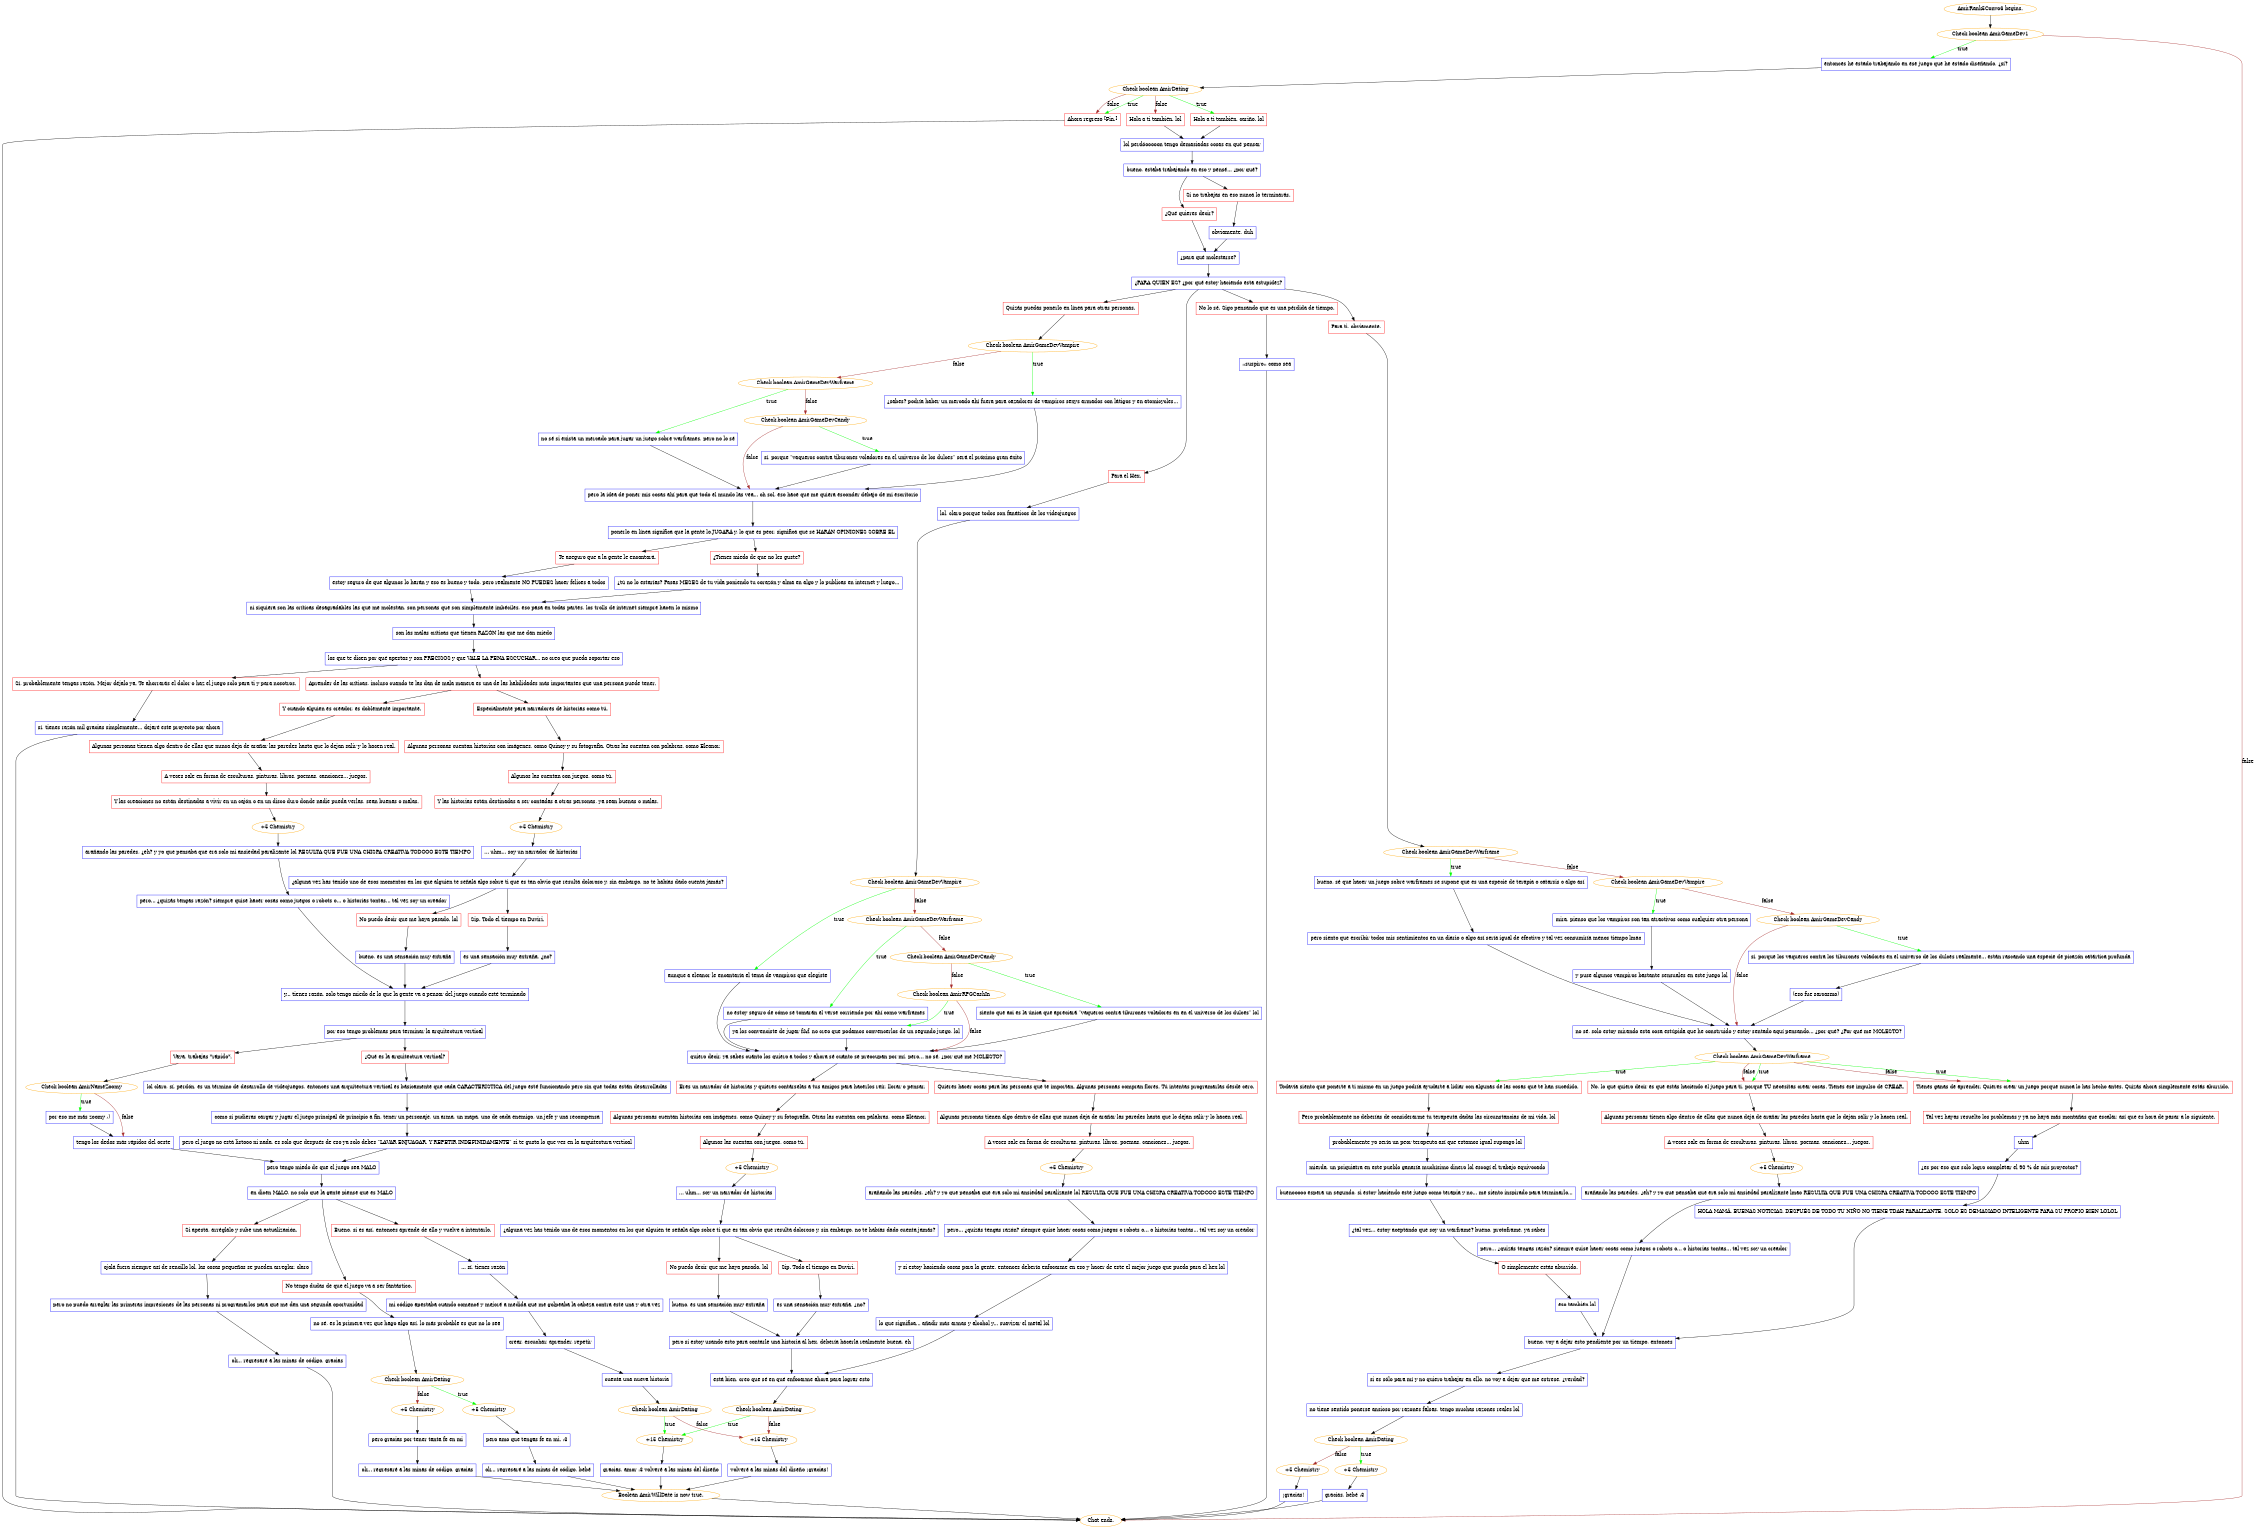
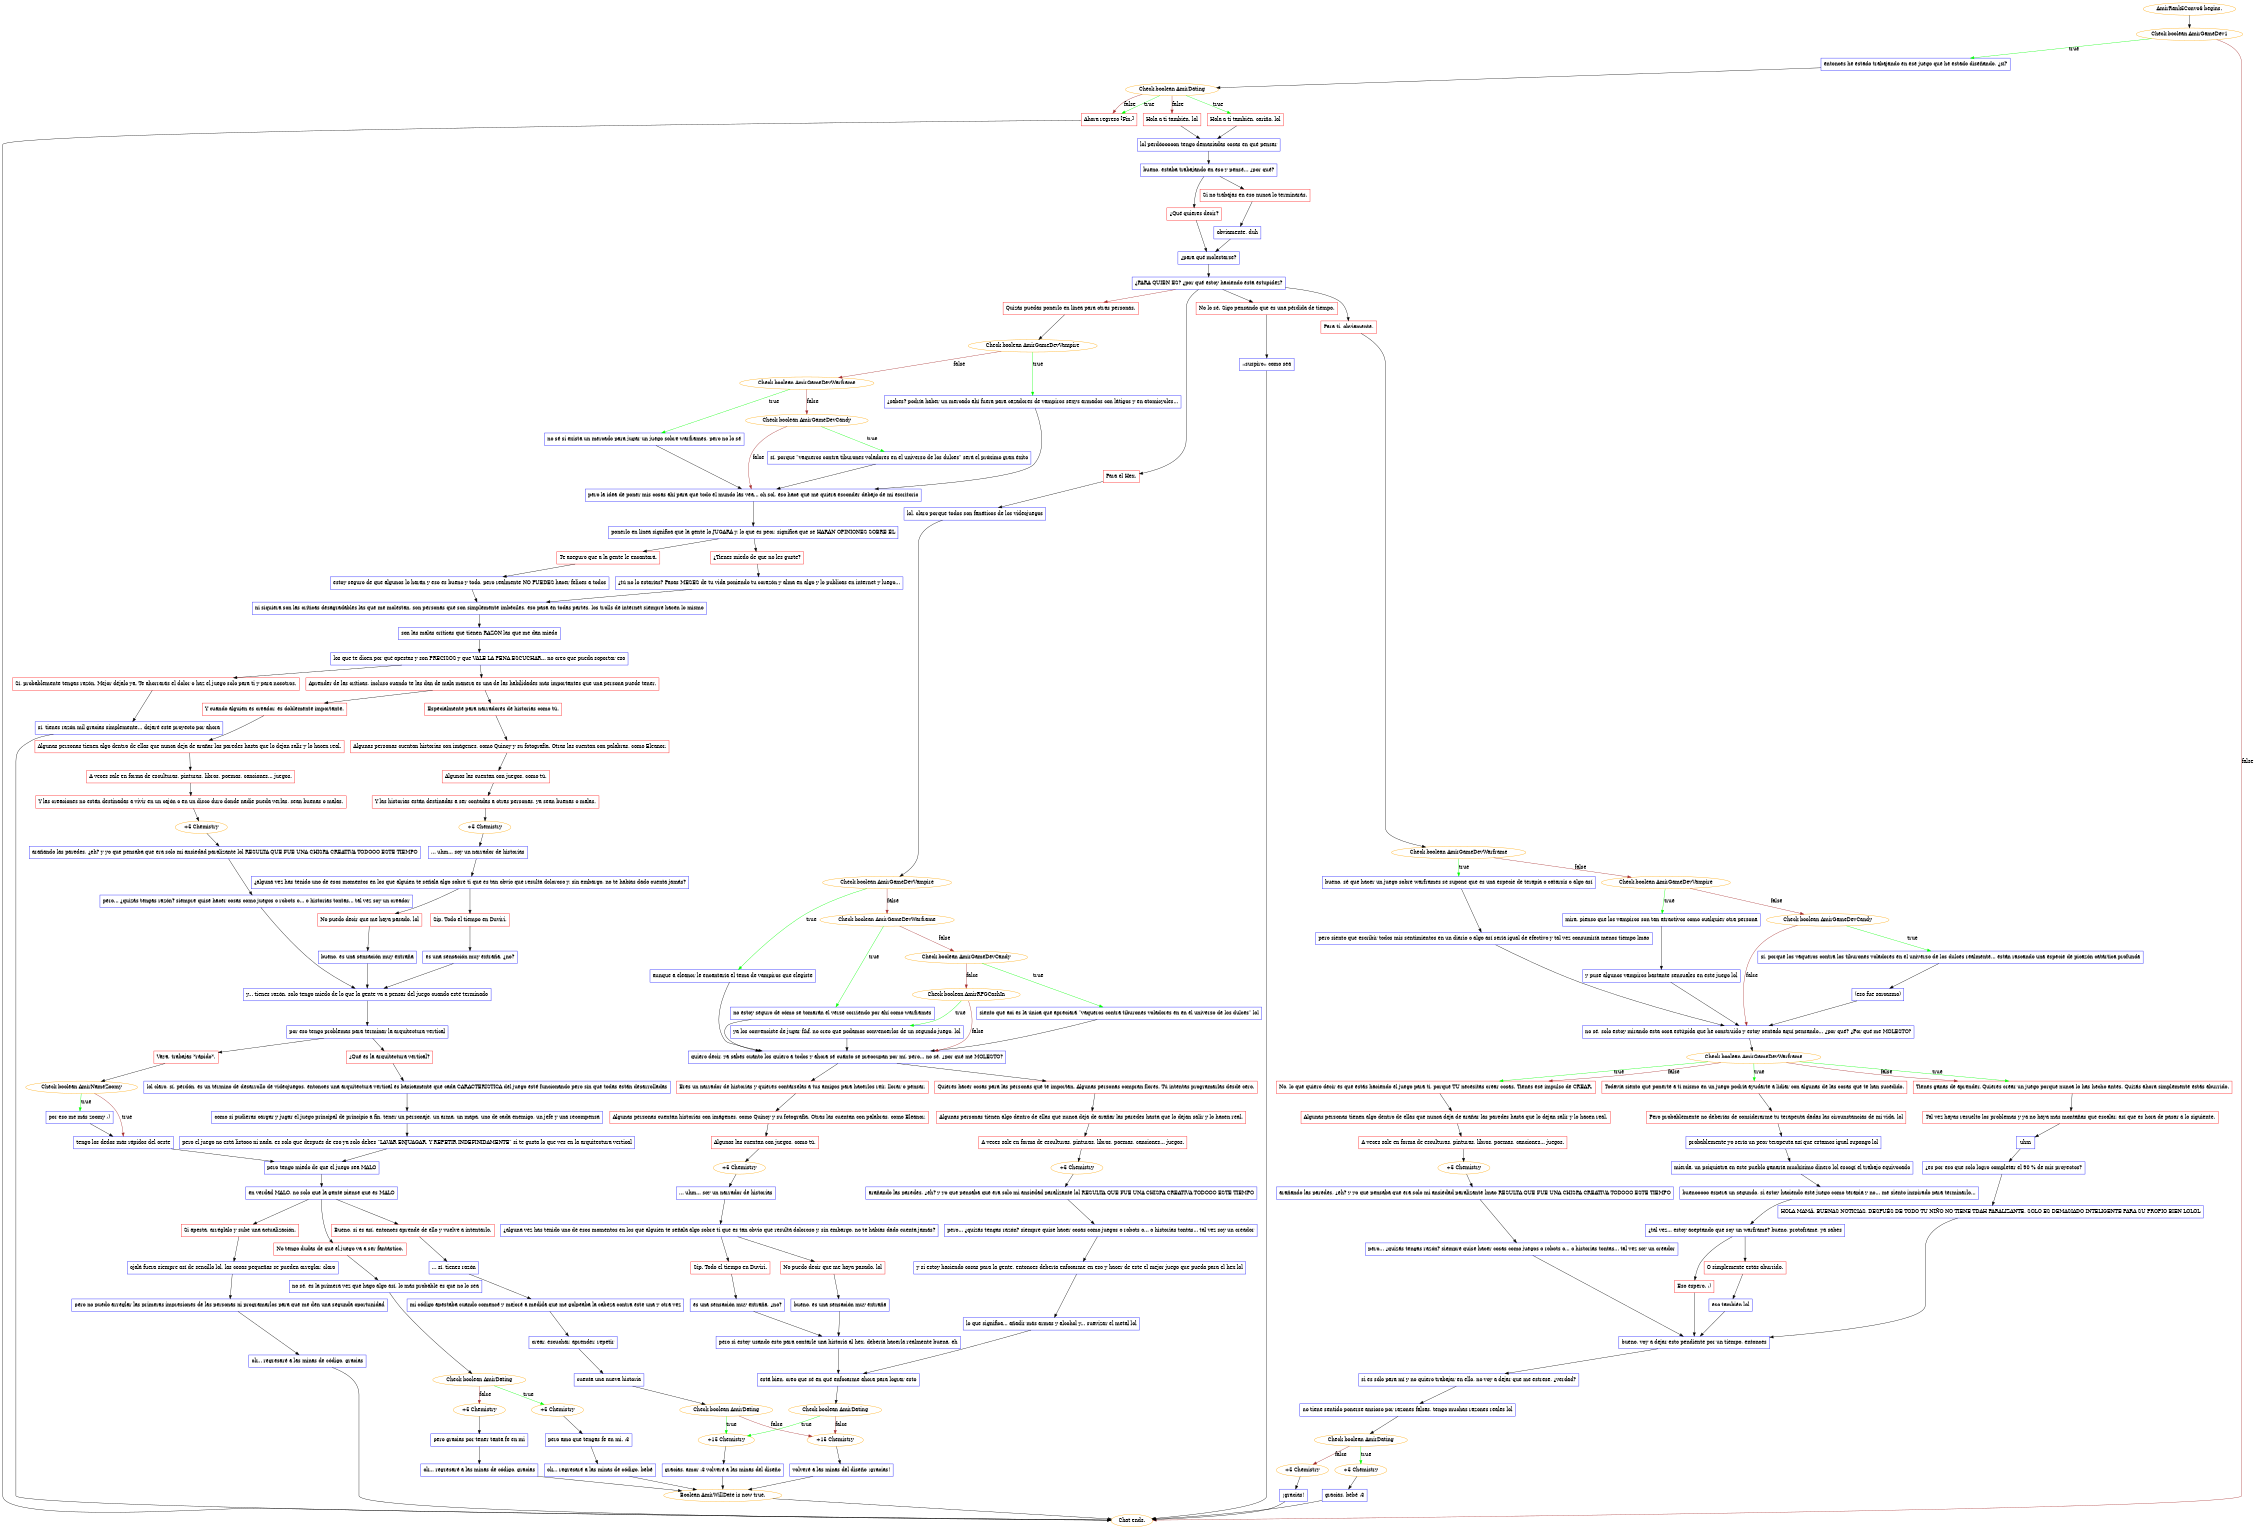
edge "¿PARA QUIÉN ES? ¿por qué estoy haciendo esta estupidez?" -> "Quizás puedas ponerlo en línea para otras personas.": color black -> brown
edge "Check boolean AmirNameZoomy" -> "tengo los dedos más rápidos del oeste": label "false" -> "true"
node "en dicen MALO, no solo que la gente piense que es MALO": label "en dicen MALO, no solo que la gente piense que es MALO" -> "en verdad MALO, no solo que la gente piense que es MALO"
node "Eso espero. :)": added
